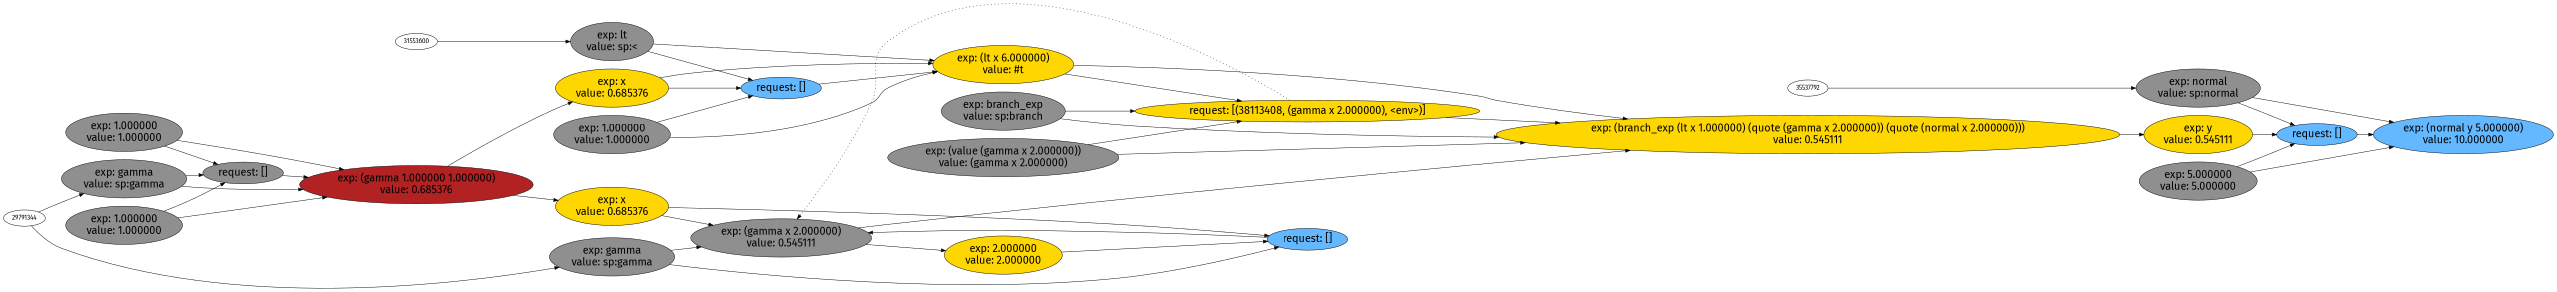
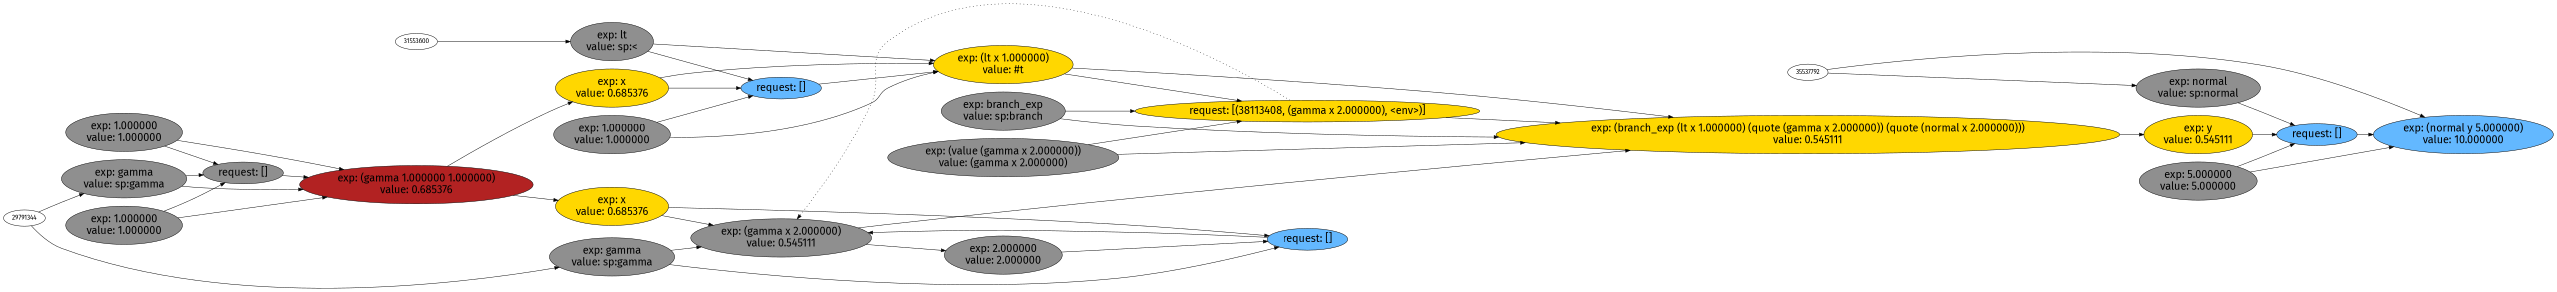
node "exp: (lt x 6.000000) value: #t": label "exp: (lt x 6.000000) value: #t" -> "exp: (lt x 1.000000) value: #t"
edge "exp: normal value: sp:normal" -> "exp: (normal y 5.000000) value: 10.000000": now "35537792" -> "exp: (normal y 5.000000) value: 10.000000"
node "exp: 2.000000 value: 2.000000": fillcolor gold -> grey56
